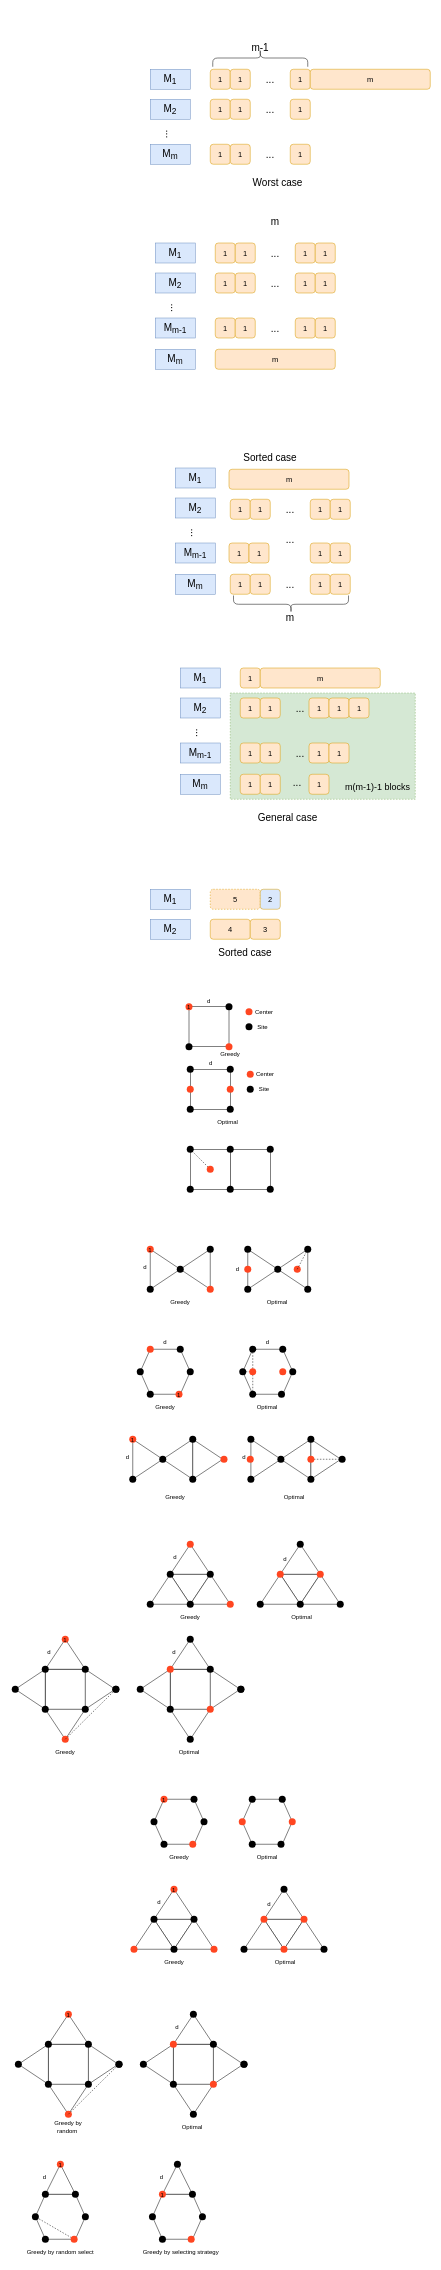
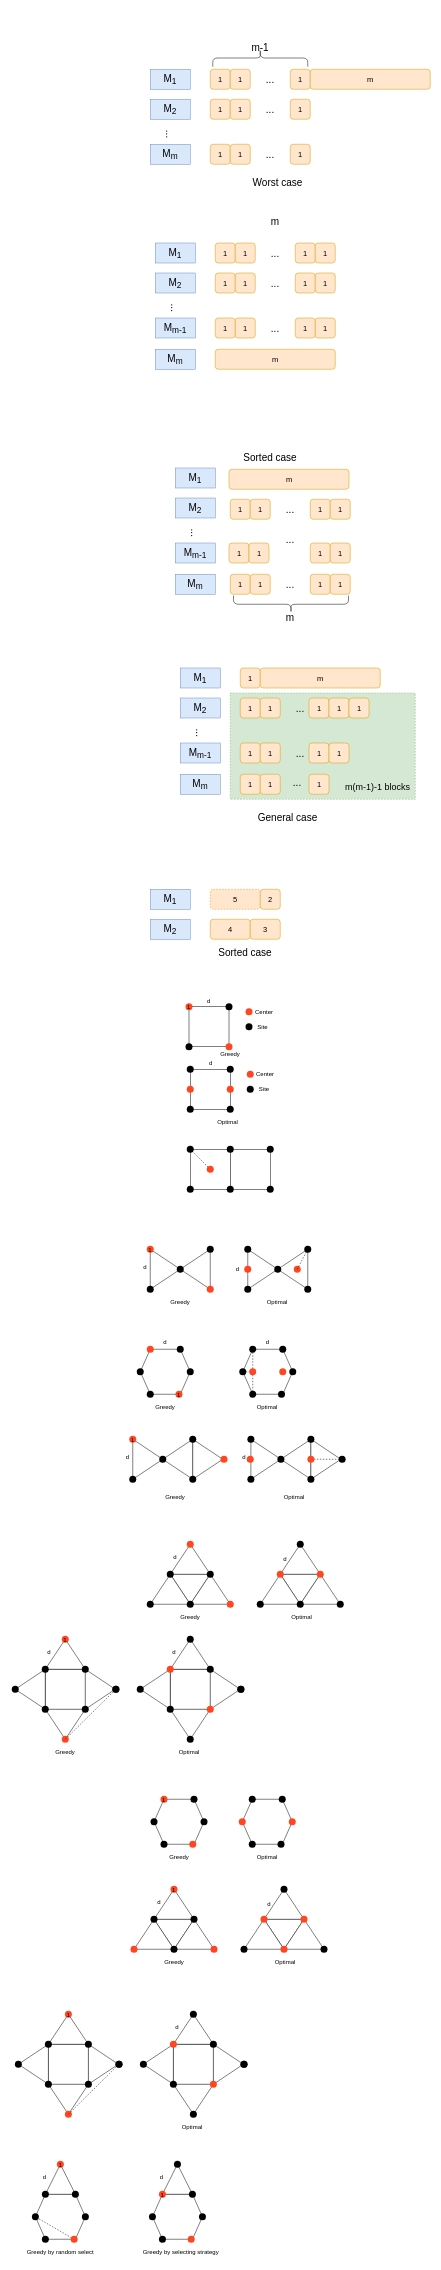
node "2": fillcolor #dae8fc -> #ffe6cc
node "Greedy by random": removed
